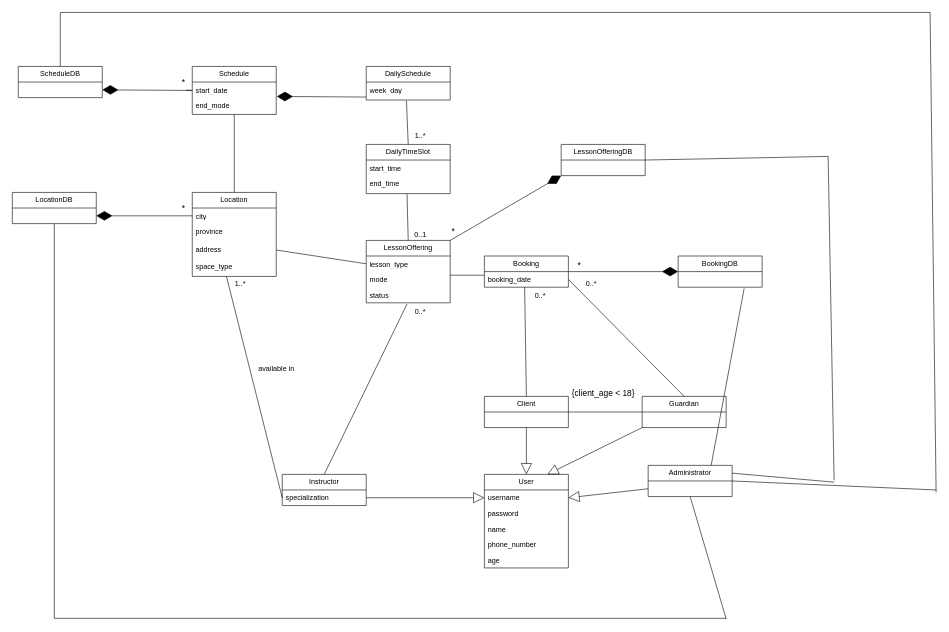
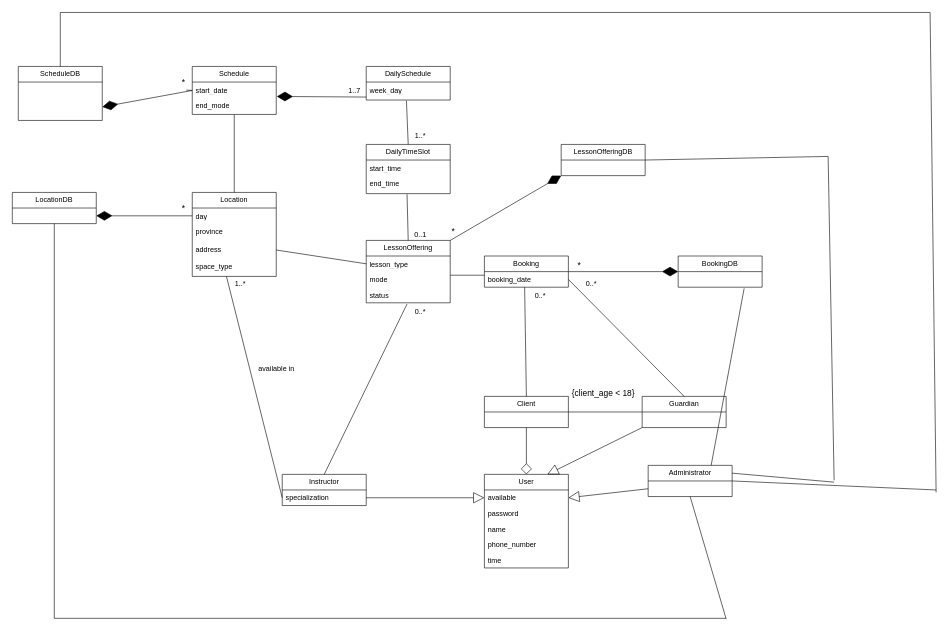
node "ScheduleDB": size 84x31 -> 84x54
node "1..7": added
node "city": label "city" -> "day"
edge "Client" -> "User": arrowhead block -> diamond
node "username": label "username" -> "available"
node "age": label "age" -> "time"
